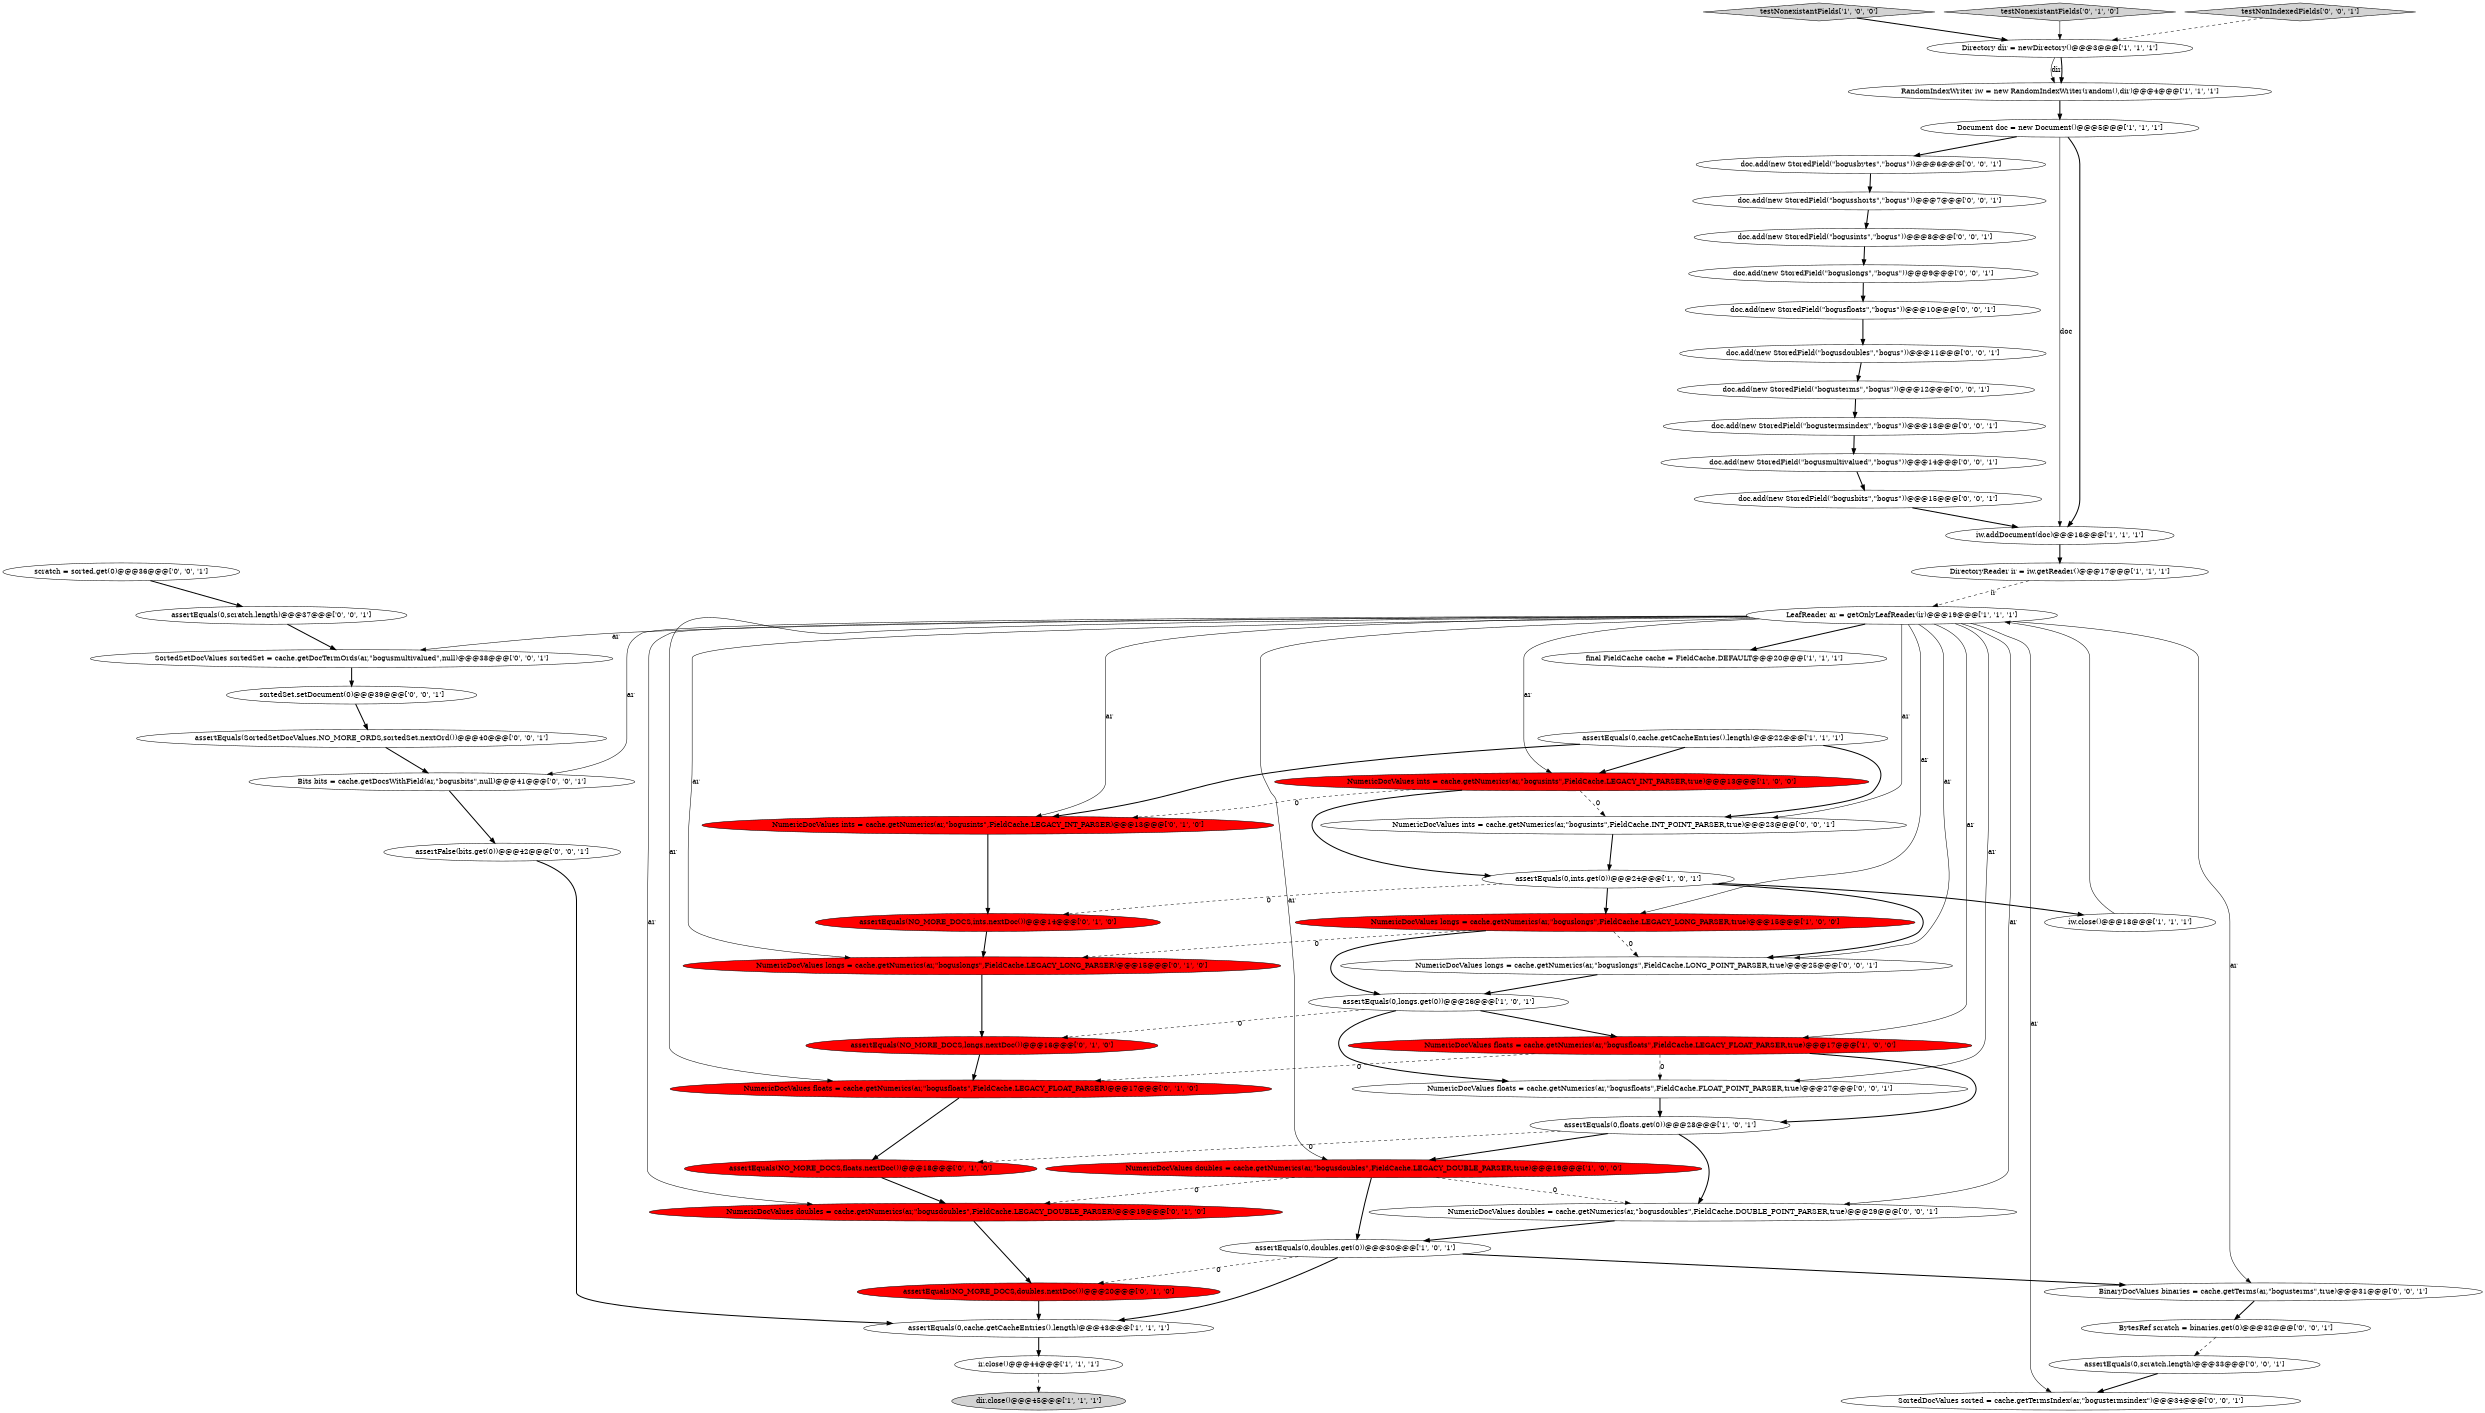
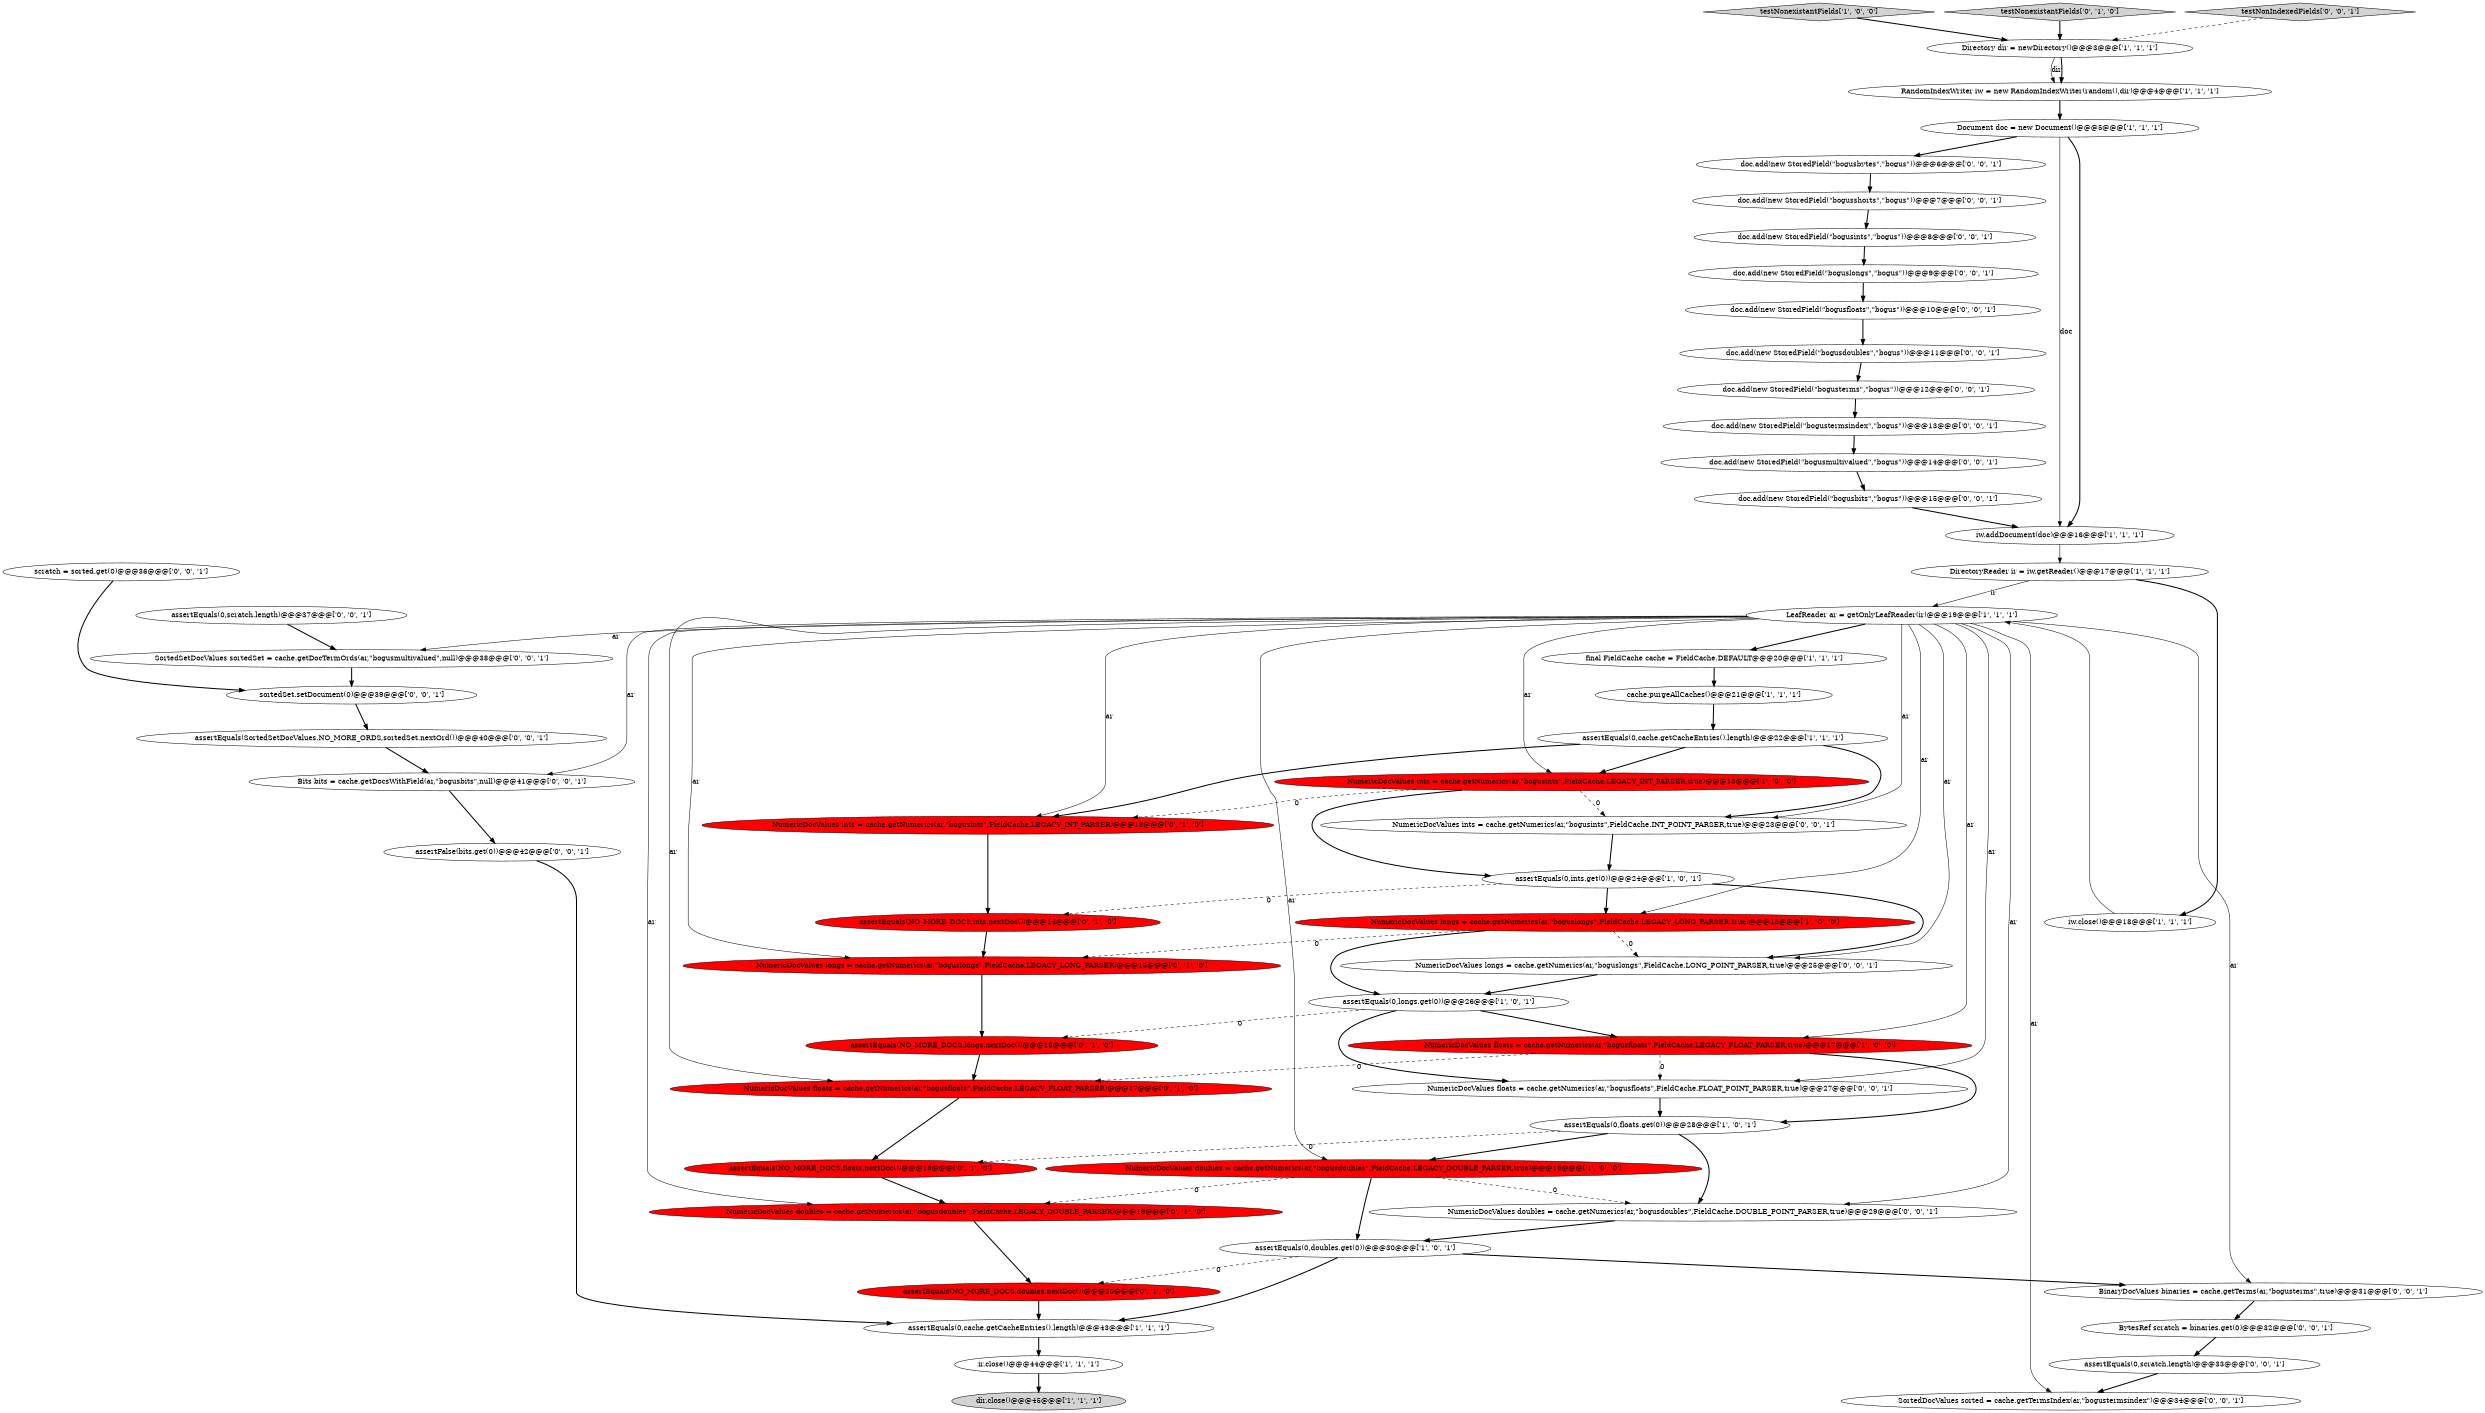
edge "testNonexistantFields['0', '1', '0']" -> "Directory dir = newDirectory()@@@3@@@['1', '1', '1']": style solid -> bold
edge "iw.addDocument(doc)@@@16@@@['1', '1', '1']" -> "DirectoryReader ir = iw.getReader()@@@17@@@['1', '1', '1']": style bold -> solid
edge "scratch = sorted.get(0)@@@36@@@['0', '0', '1']" -> "assertEquals(0,scratch.length)@@@37@@@['0', '0', '1']": now "scratch = sorted.get(0)@@@36@@@['0', '0', '1']" -> "sortedSet.setDocument(0)@@@39@@@['0', '0', '1']"
edge "DirectoryReader ir = iw.getReader()@@@17@@@['1', '1', '1']" -> "LeafReader ar = getOnlyLeafReader(ir)@@@19@@@['1', '1', '1']": style dashed -> solid
node "cache.purgeAllCaches()@@@21@@@['1', '1', '1']": added
edge "assertEquals(0,ints.get(0))@@@24@@@['1', '0', '1']" -> "iw.close()@@@18@@@['1', '1', '1']": now "DirectoryReader ir = iw.getReader()@@@17@@@['1', '1', '1']" -> "iw.close()@@@18@@@['1', '1', '1']"
edge "BytesRef scratch = binaries.get(0)@@@32@@@['0', '0', '1']" -> "assertEquals(0,scratch.length)@@@33@@@['0', '0', '1']": style dashed -> bold
edge "ir.close()@@@44@@@['1', '1', '1']" -> "dir.close()@@@45@@@['1', '1', '1']": style dashed -> bold
